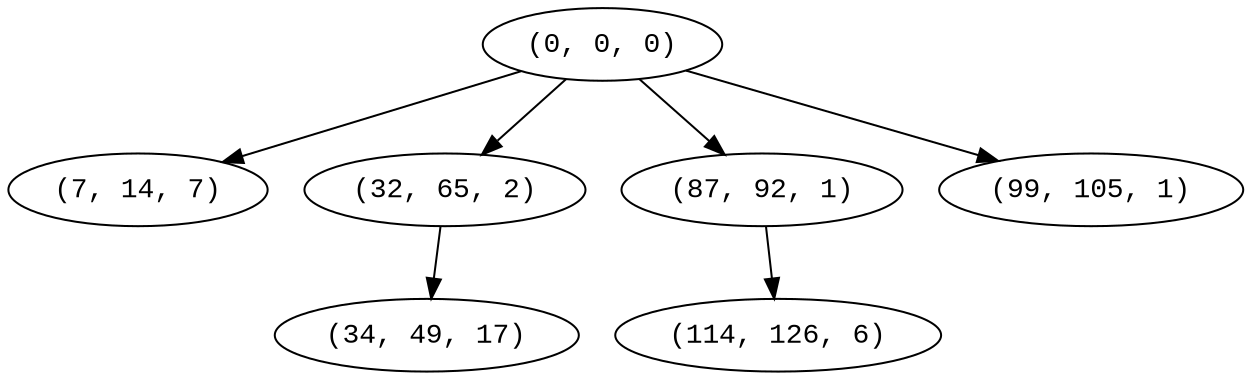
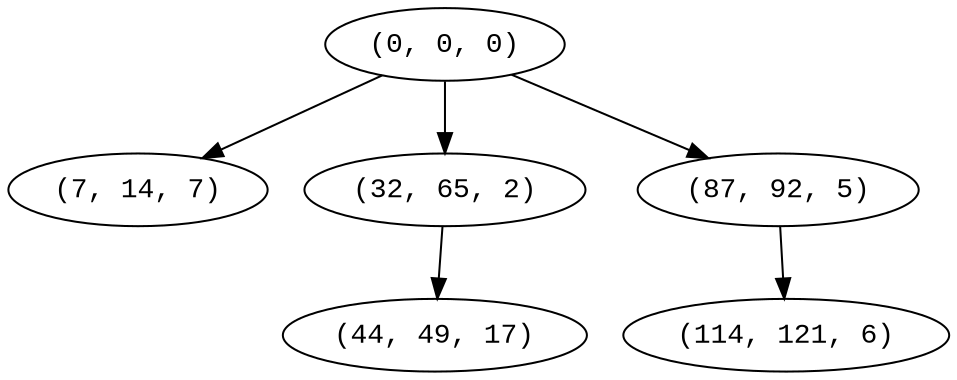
node "(87, 92, 1)": label "(87, 92, 1)" -> "(87, 92, 5)"
node "(99, 105, 1)": removed
node "(34, 49, 17)": label "(34, 49, 17)" -> "(44, 49, 17)"
node "(114, 126, 6)": label "(114, 126, 6)" -> "(114, 121, 6)"
